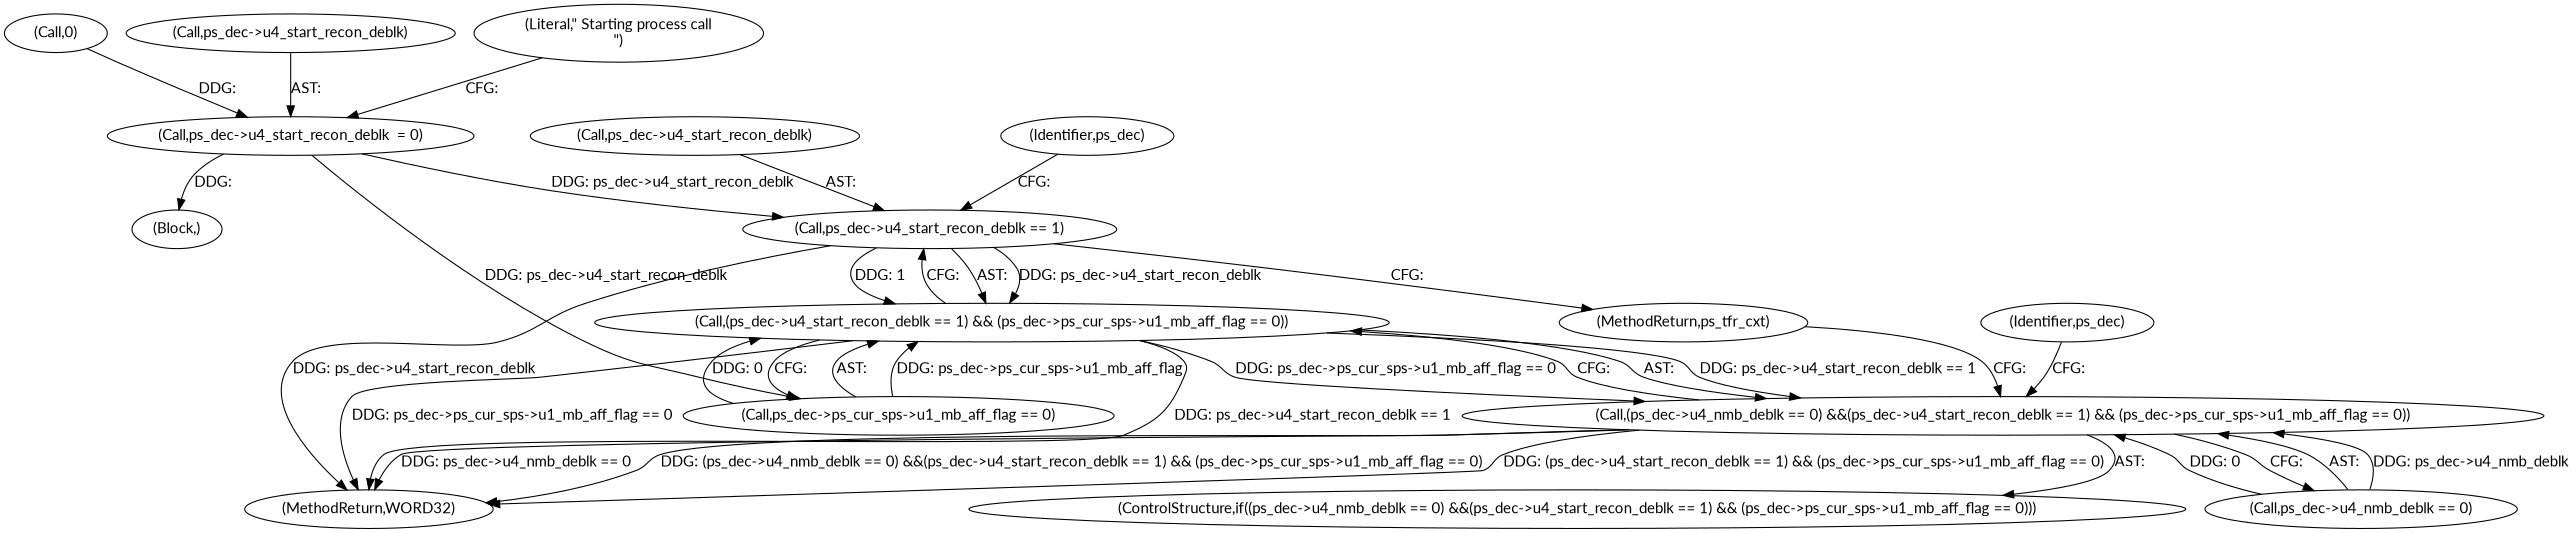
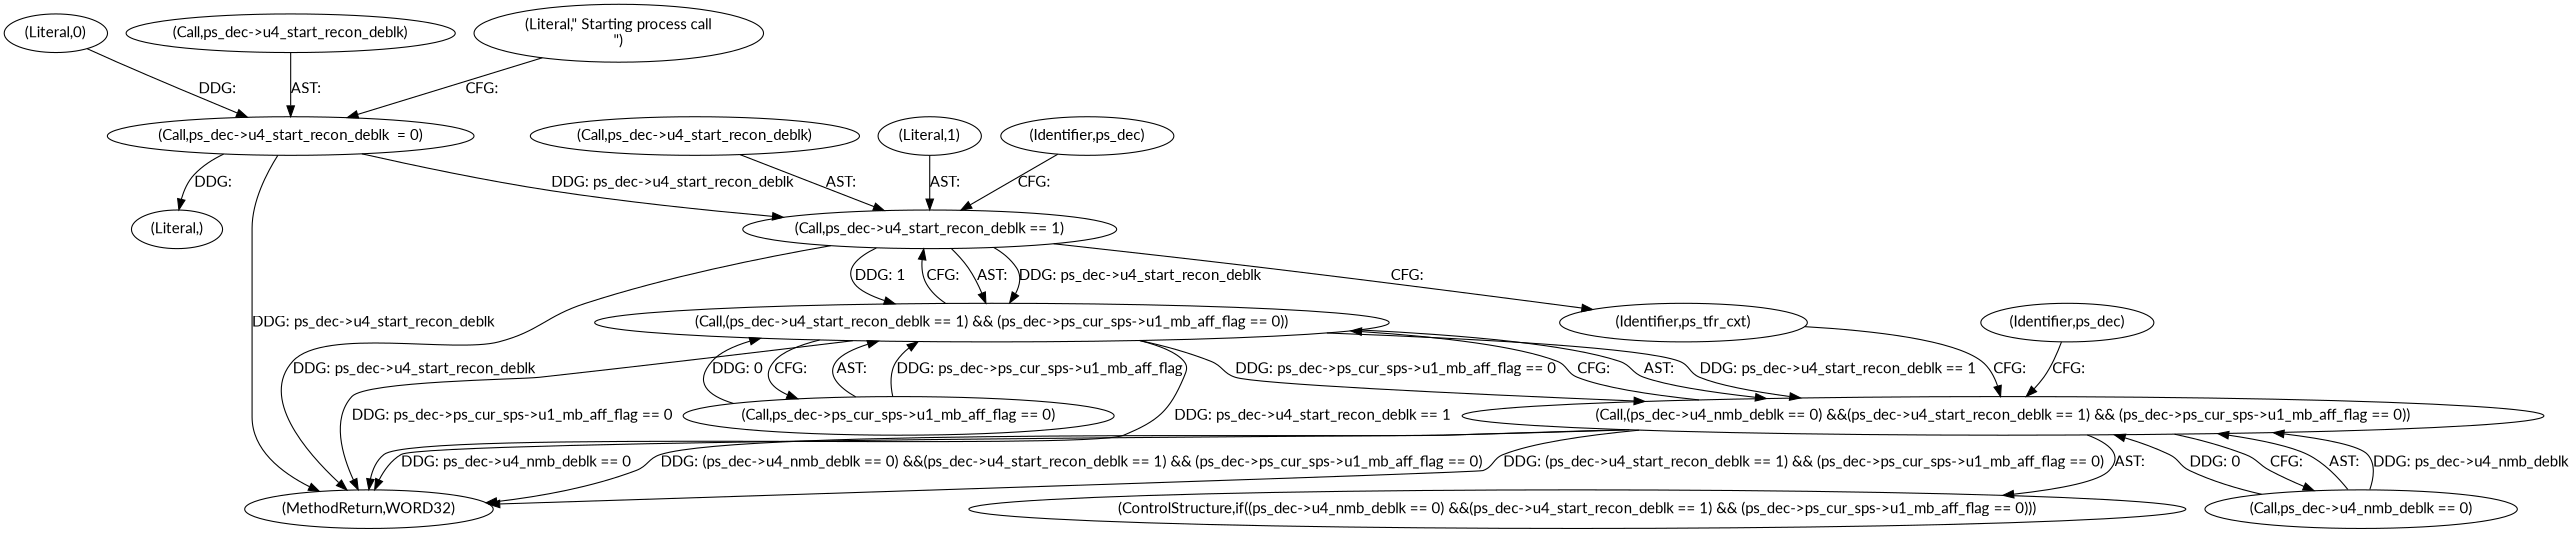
node "(Call,0)": label "(Call,0)" -> "(Literal,0)"
node "(Literal,1)": added
node "(Block,)": label "(Block,)" -> "(Literal,)"
edge "(Call,ps_dec->u4_start_recon_deblk  = 0)" -> "(Call,ps_dec->ps_cur_sps->u1_mb_aff_flag == 0)": now "(Call,ps_dec->u4_start_recon_deblk  = 0)" -> "(MethodReturn,WORD32)"
node "(MethodReturn,ps_tfr_cxt)": label "(MethodReturn,ps_tfr_cxt)" -> "(Identifier,ps_tfr_cxt)"
